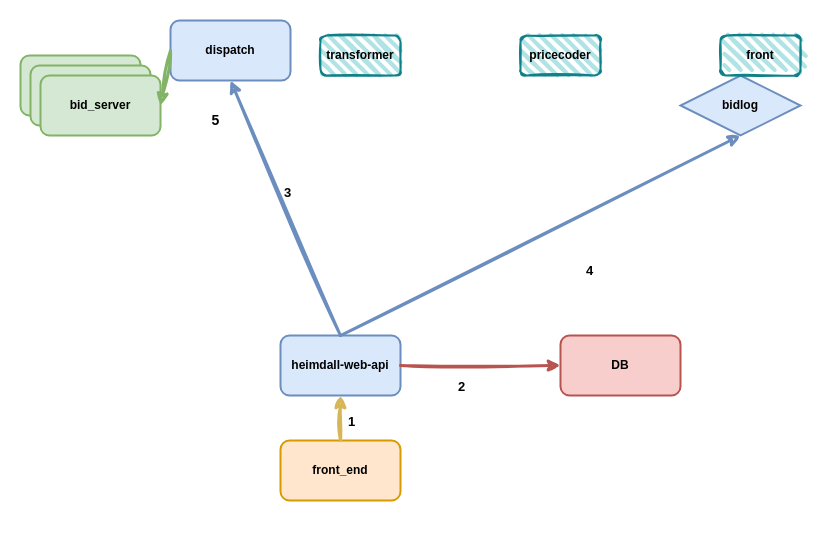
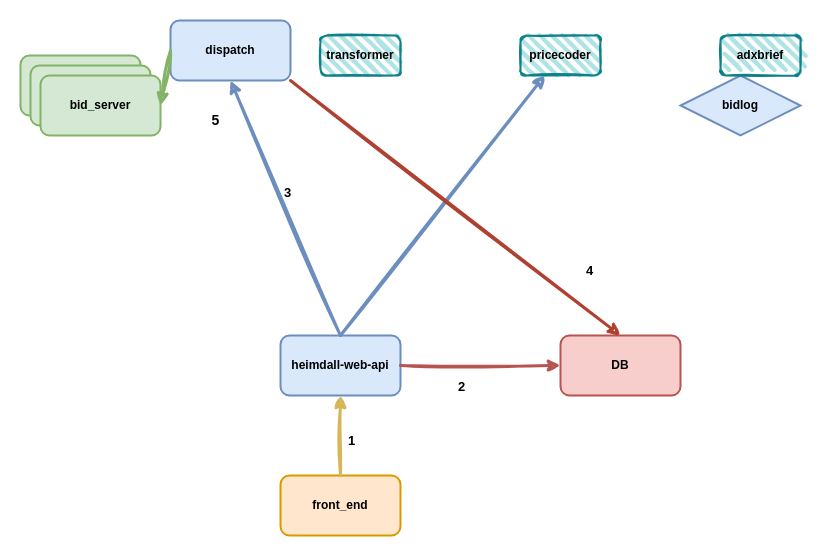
node "front": label "front" -> "adxbrief"
edge "dispatch" -> "DB": added
edge "heimdall-web-api" -> "bidlog": now "heimdall-web-api" -> "pricecoder"
node "front_end": moved (341, 471) -> (341, 506)
